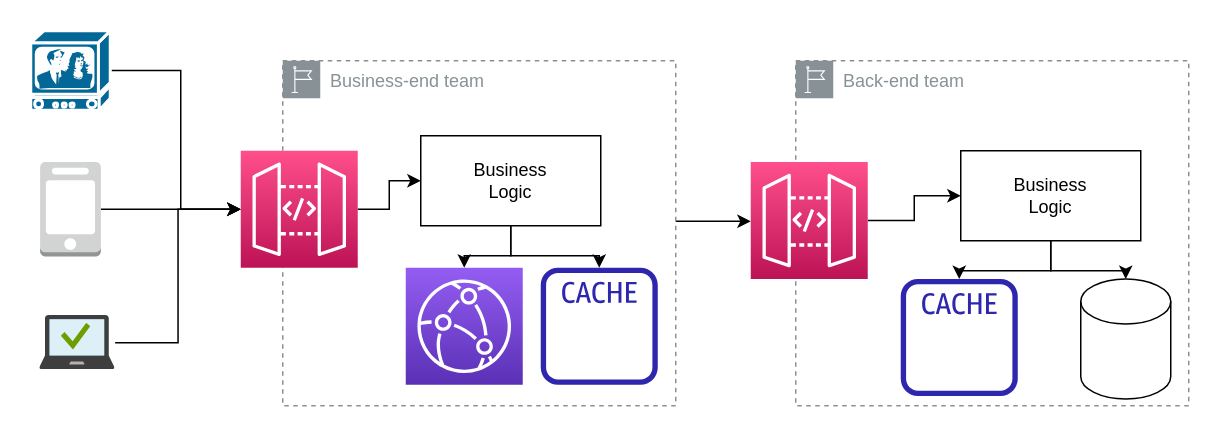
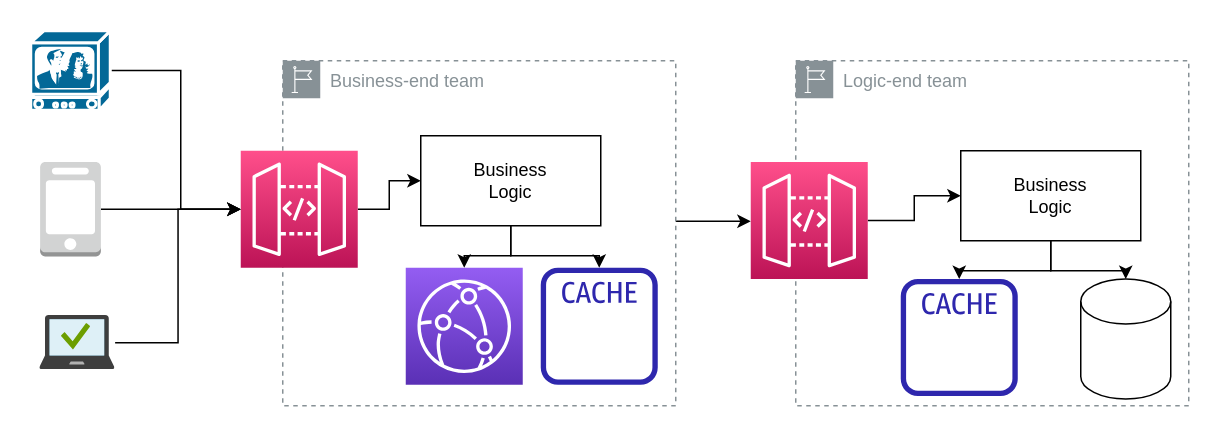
node "Back-end team": label "Back-end team" -> "Logic-end team"
